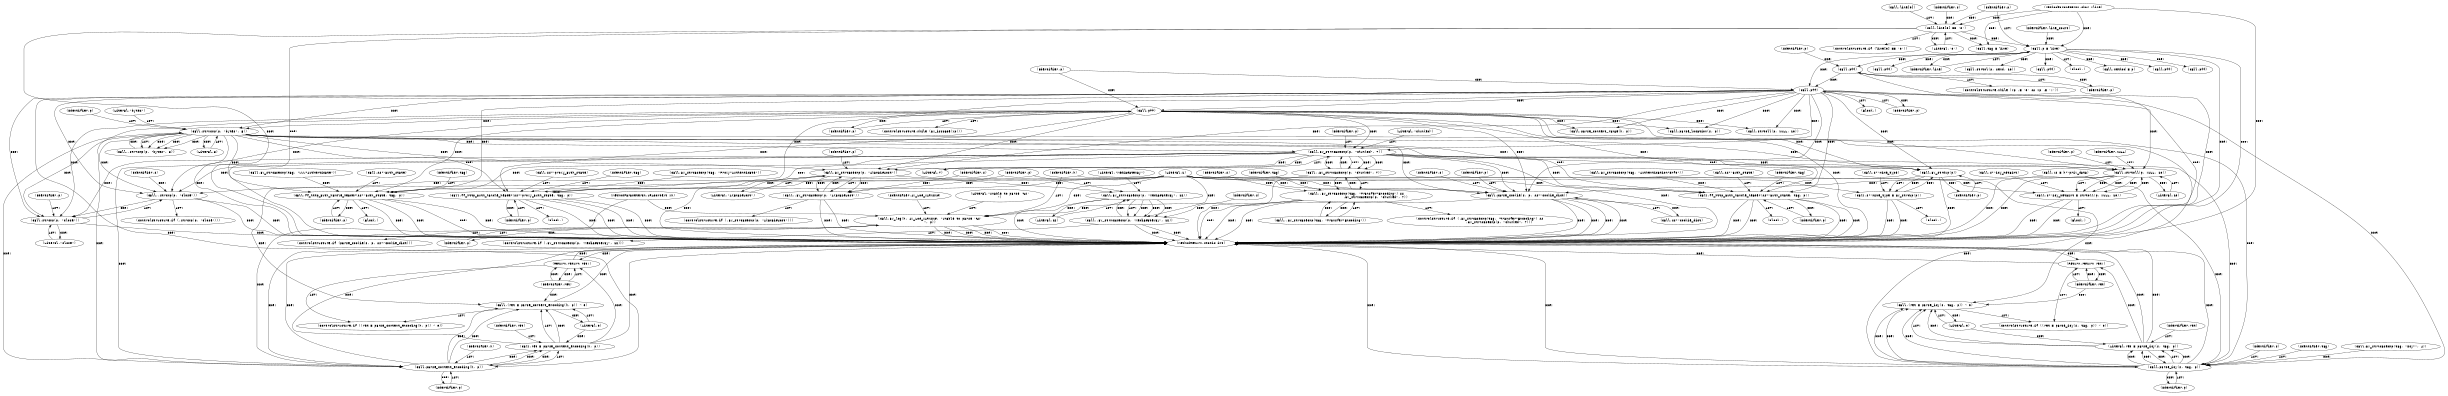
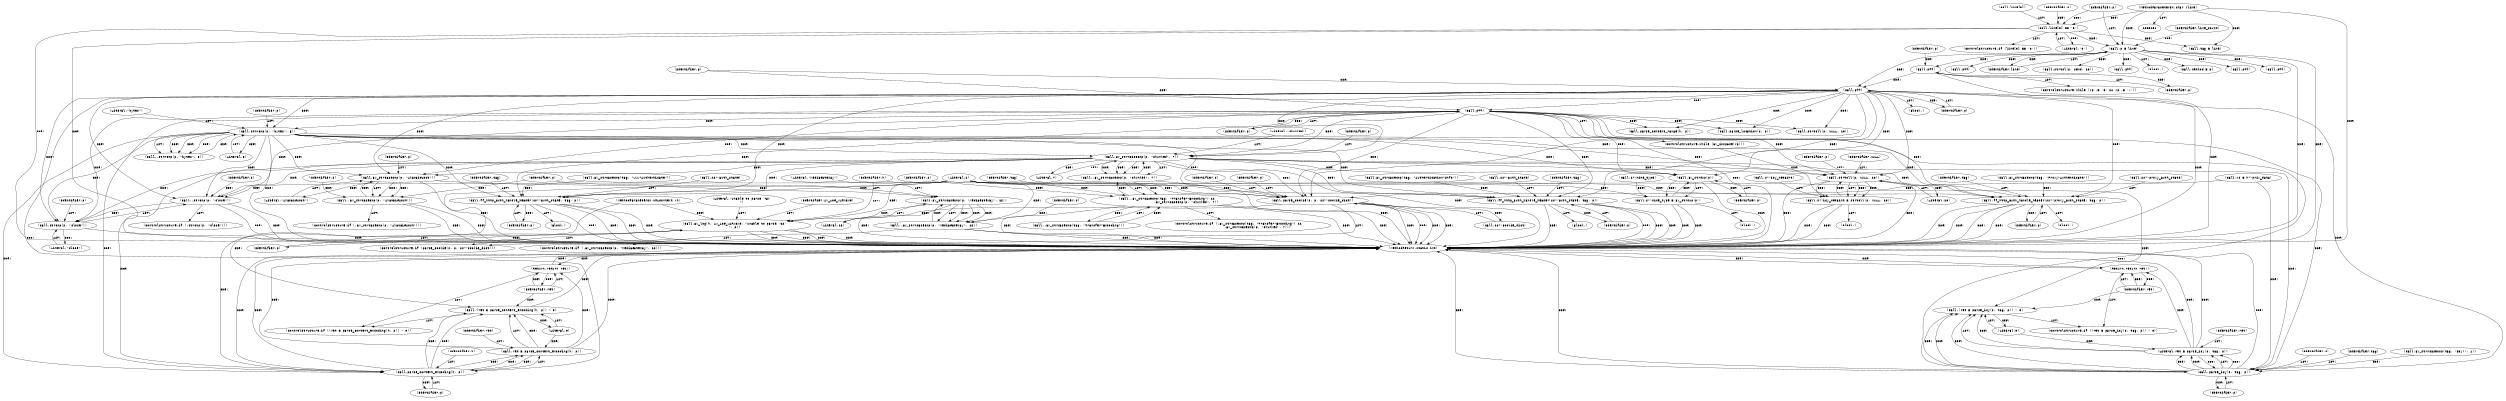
node "1000101": added
edge "(Literal,1)" -> "(Call,s->icy_metaint = strtoll(p, NULL, 10))": now "(ControlStructure,while (av_isspace(*p)))" -> "(Call,s->icy_metaint = strtoll(p, NULL, 10))"
edge "(Call,s->mime_type)" -> "(Call,s->mime_type = av_strdup(p))": label "AST: " -> "DDG: "
edge "(Call,parse_cookie(s, p, &s->cookie_dict))" -> "(ControlStructure,if (parse_cookie(s, p, &s->cookie_dict)))": added, label "AST:"
